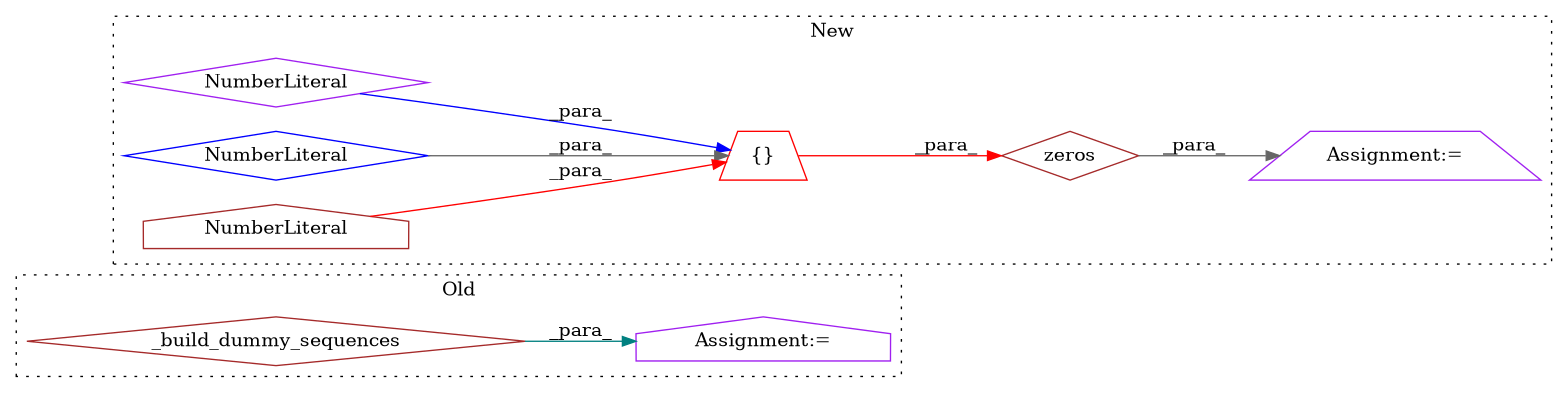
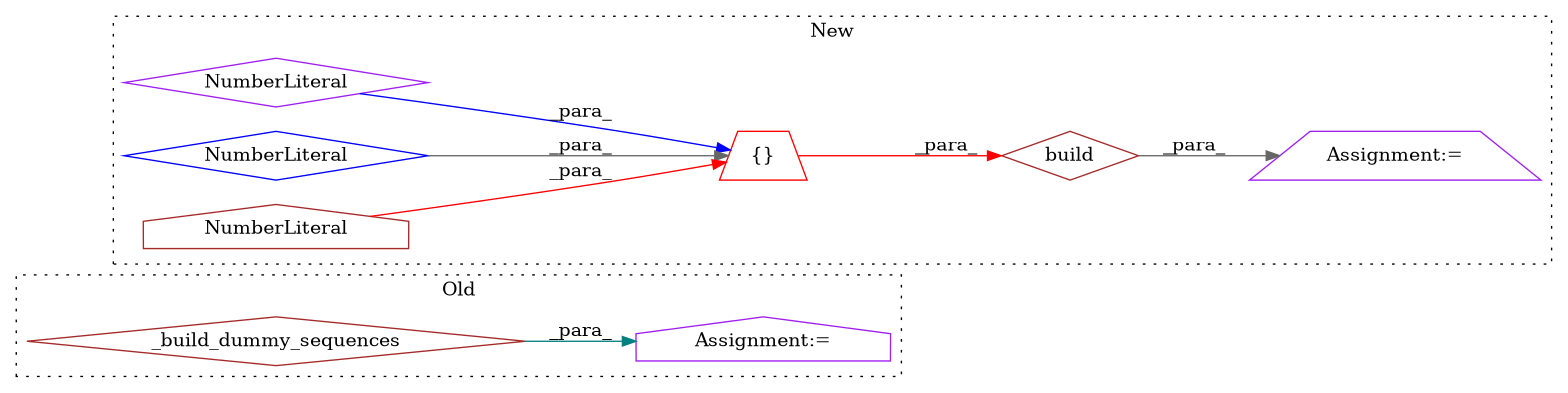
node "zeros": label "zeros" -> "build"
